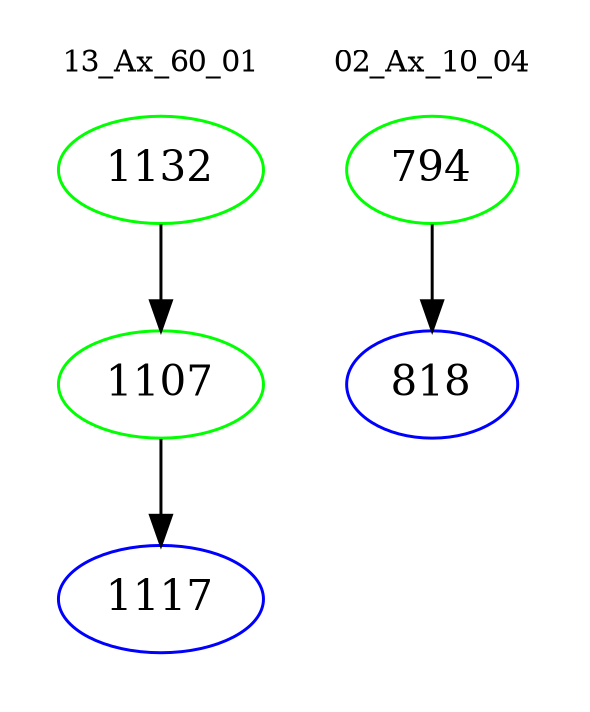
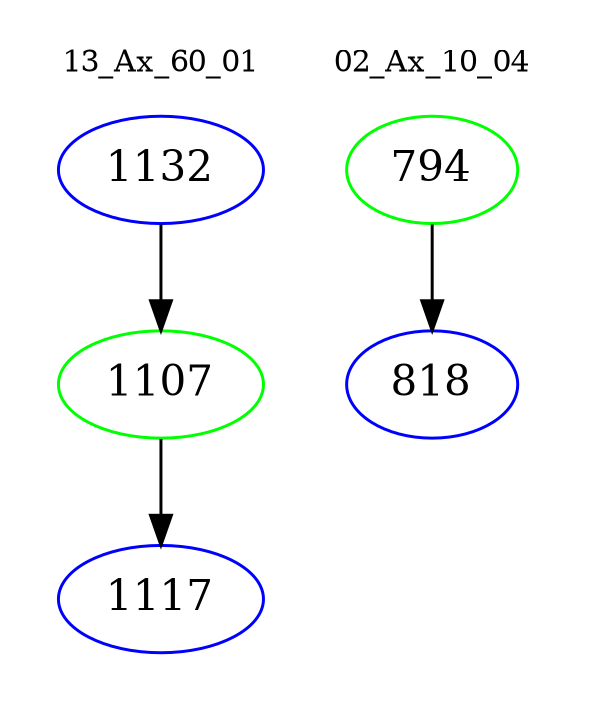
node "1132": color green -> blue
